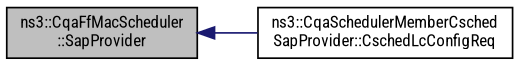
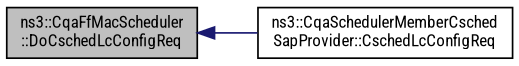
node "ns3::CqaFfMacScheduler ::SapProvider": label "ns3::CqaFfMacScheduler ::SapProvider" -> "ns3::CqaFfMacScheduler ::DoCschedLcConfigReq"
